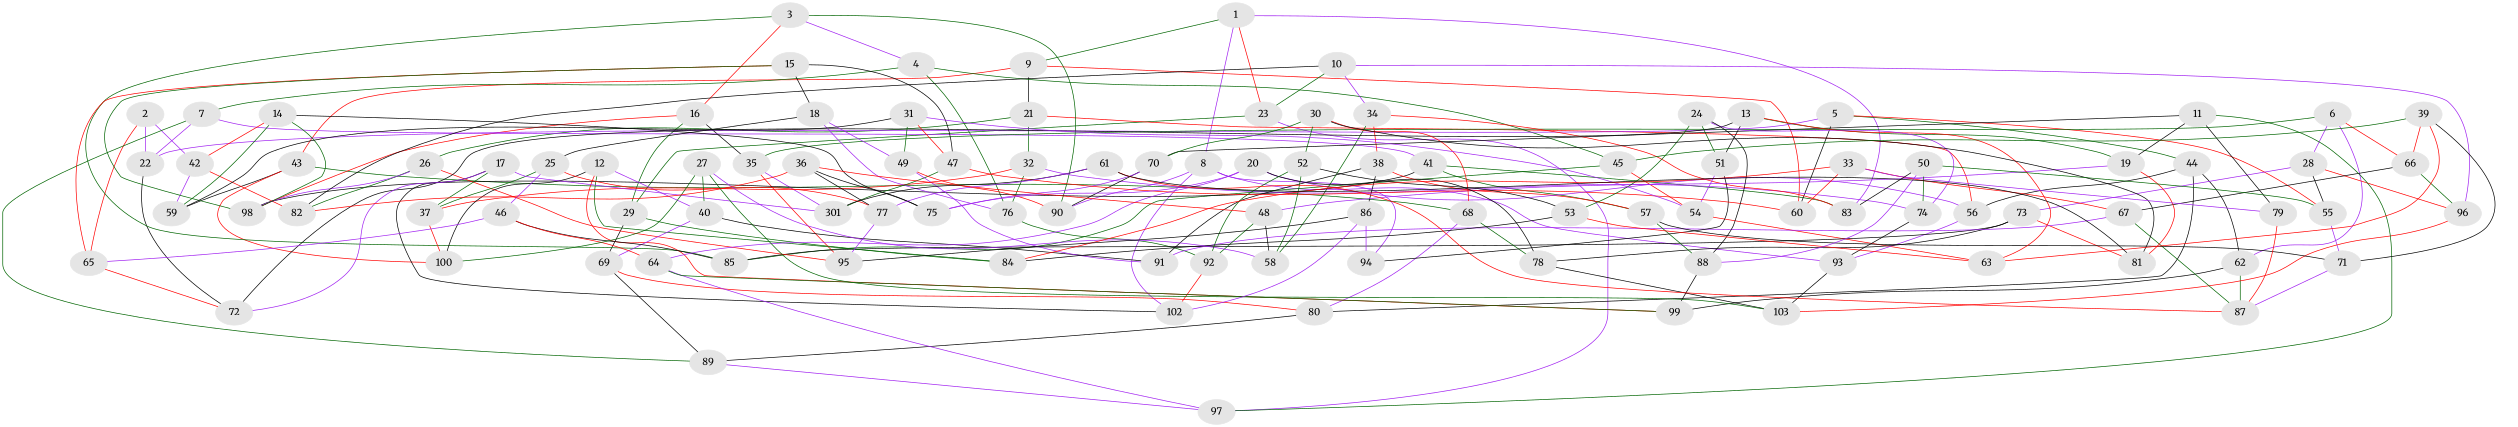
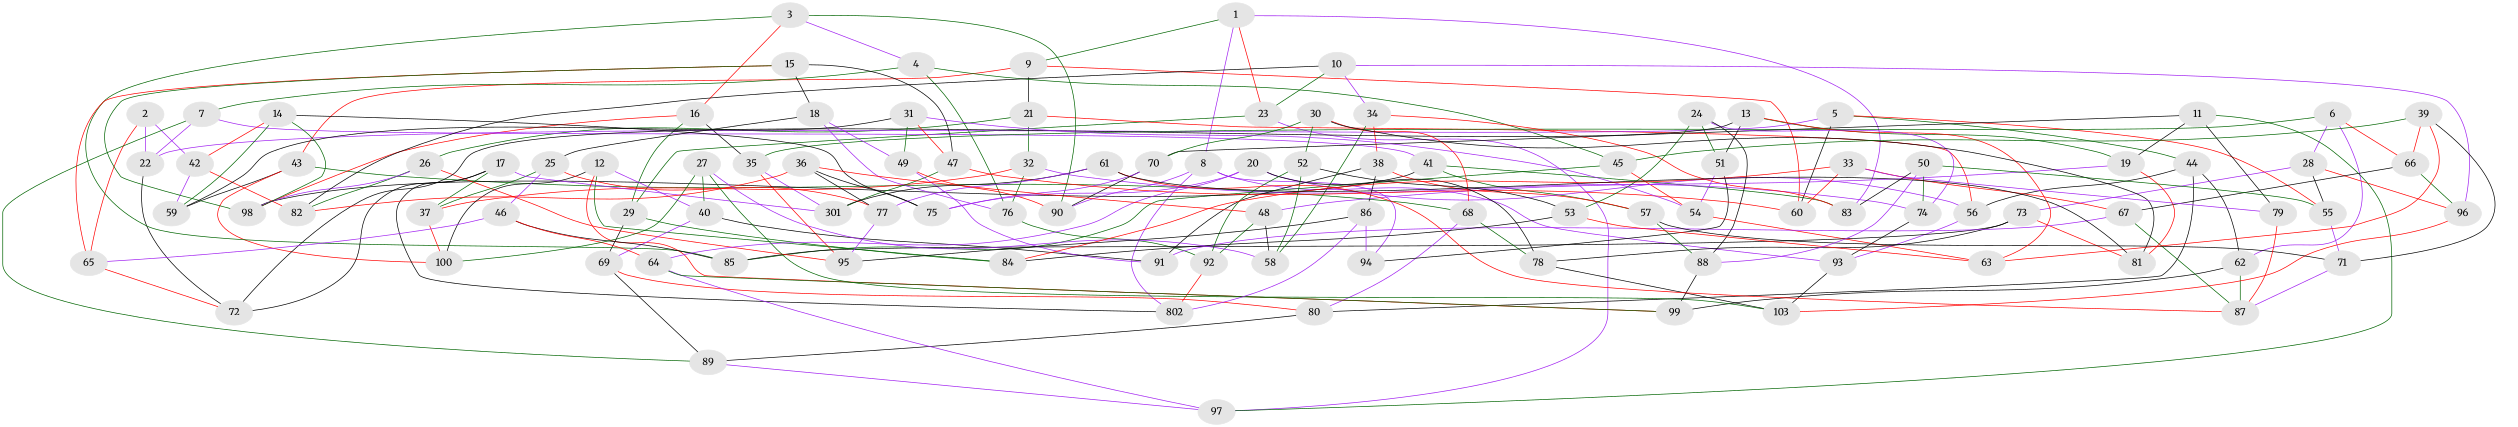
edge "17" -- "72": color purple -> black
node "102": label "102" -> "802"
